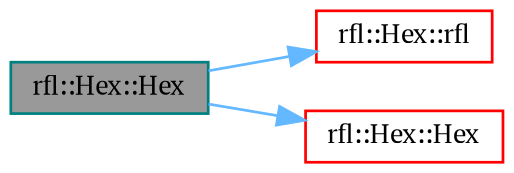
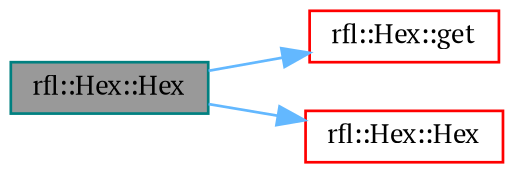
node "rfl::Hex::rfl": label "rfl::Hex::rfl" -> "rfl::Hex::get"
